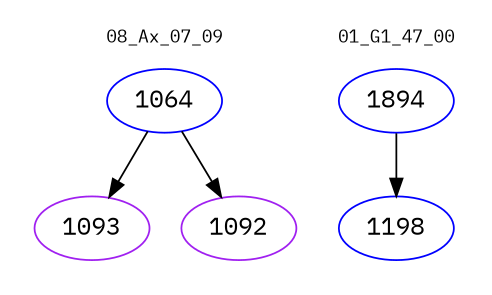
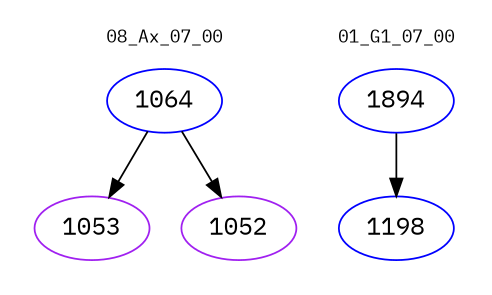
cluster "08_Ax_07_09": label "08_Ax_07_09" -> "08_Ax_07_00"
cluster "01_G1_47_00": label "01_G1_47_00" -> "01_G1_07_00"
node "1093": label "1093" -> "1053"
node "1092": label "1092" -> "1052"
